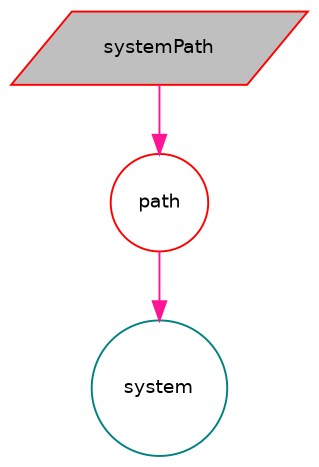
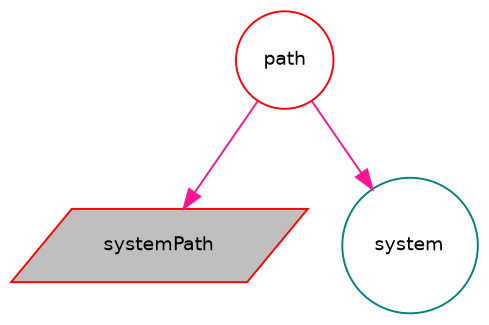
edge "systemPath" -> "path": reversed
